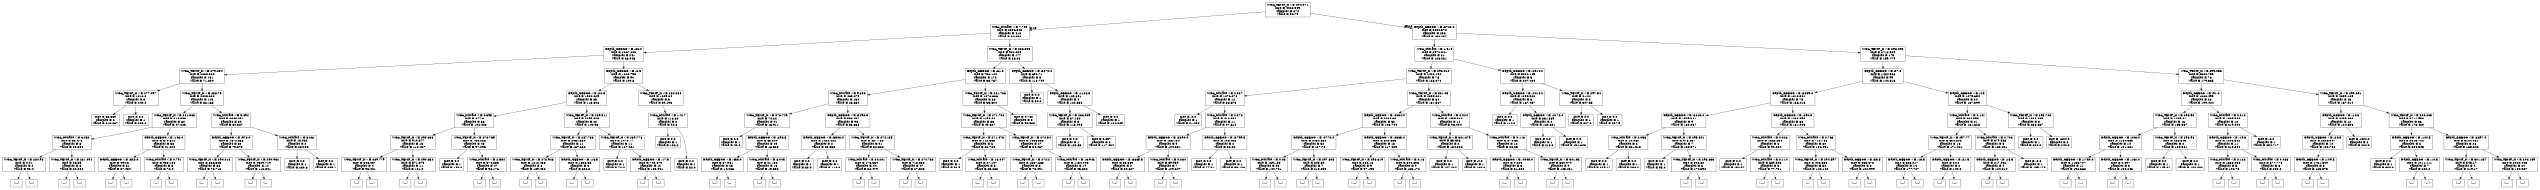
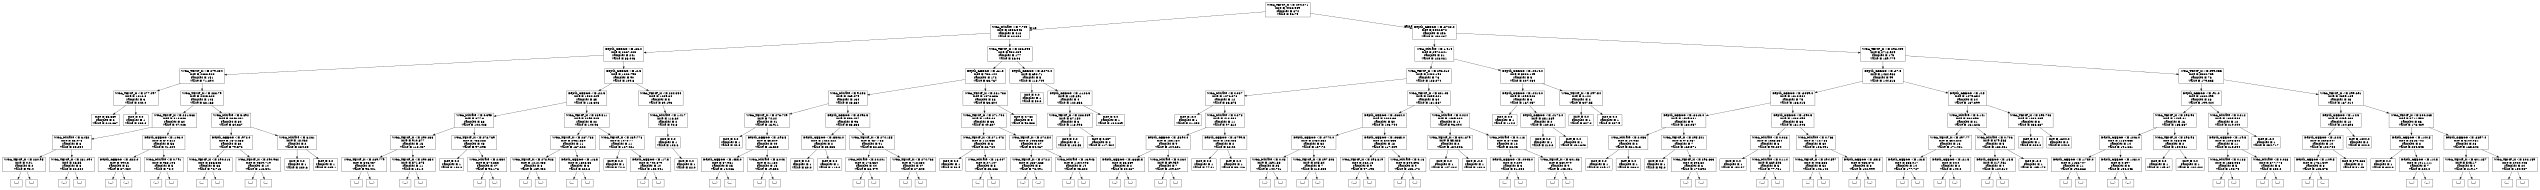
edge "WOA_Nitrate <= 1.417 mse = 116.64 samples = 2 value = 92.8" -> "mse = 0.0 samples = 1 value = 82.0": now "mse = 0.0 samples = 1 value = 103.6" -> "mse = 0.0 samples = 1 value = 82.0"
node "mse = 379.688 samples = 2 value = 51.25": added
